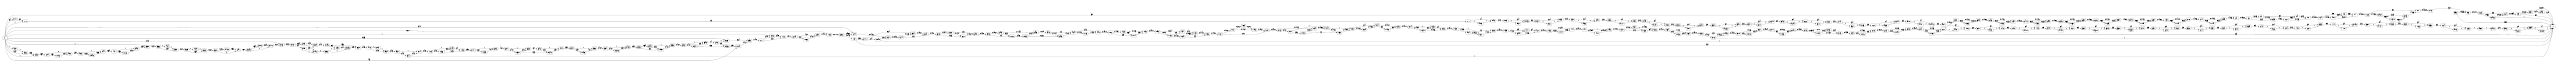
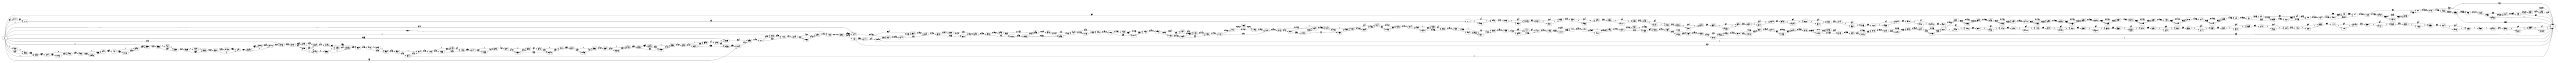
node "8955": added
edge "3828" -> "8943": now "11370" -> "8943"
